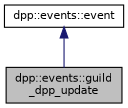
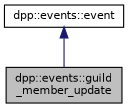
node "dpp::events::guild _dpp_update": label "dpp::events::guild _dpp_update" -> "dpp::events::guild _member_update"
